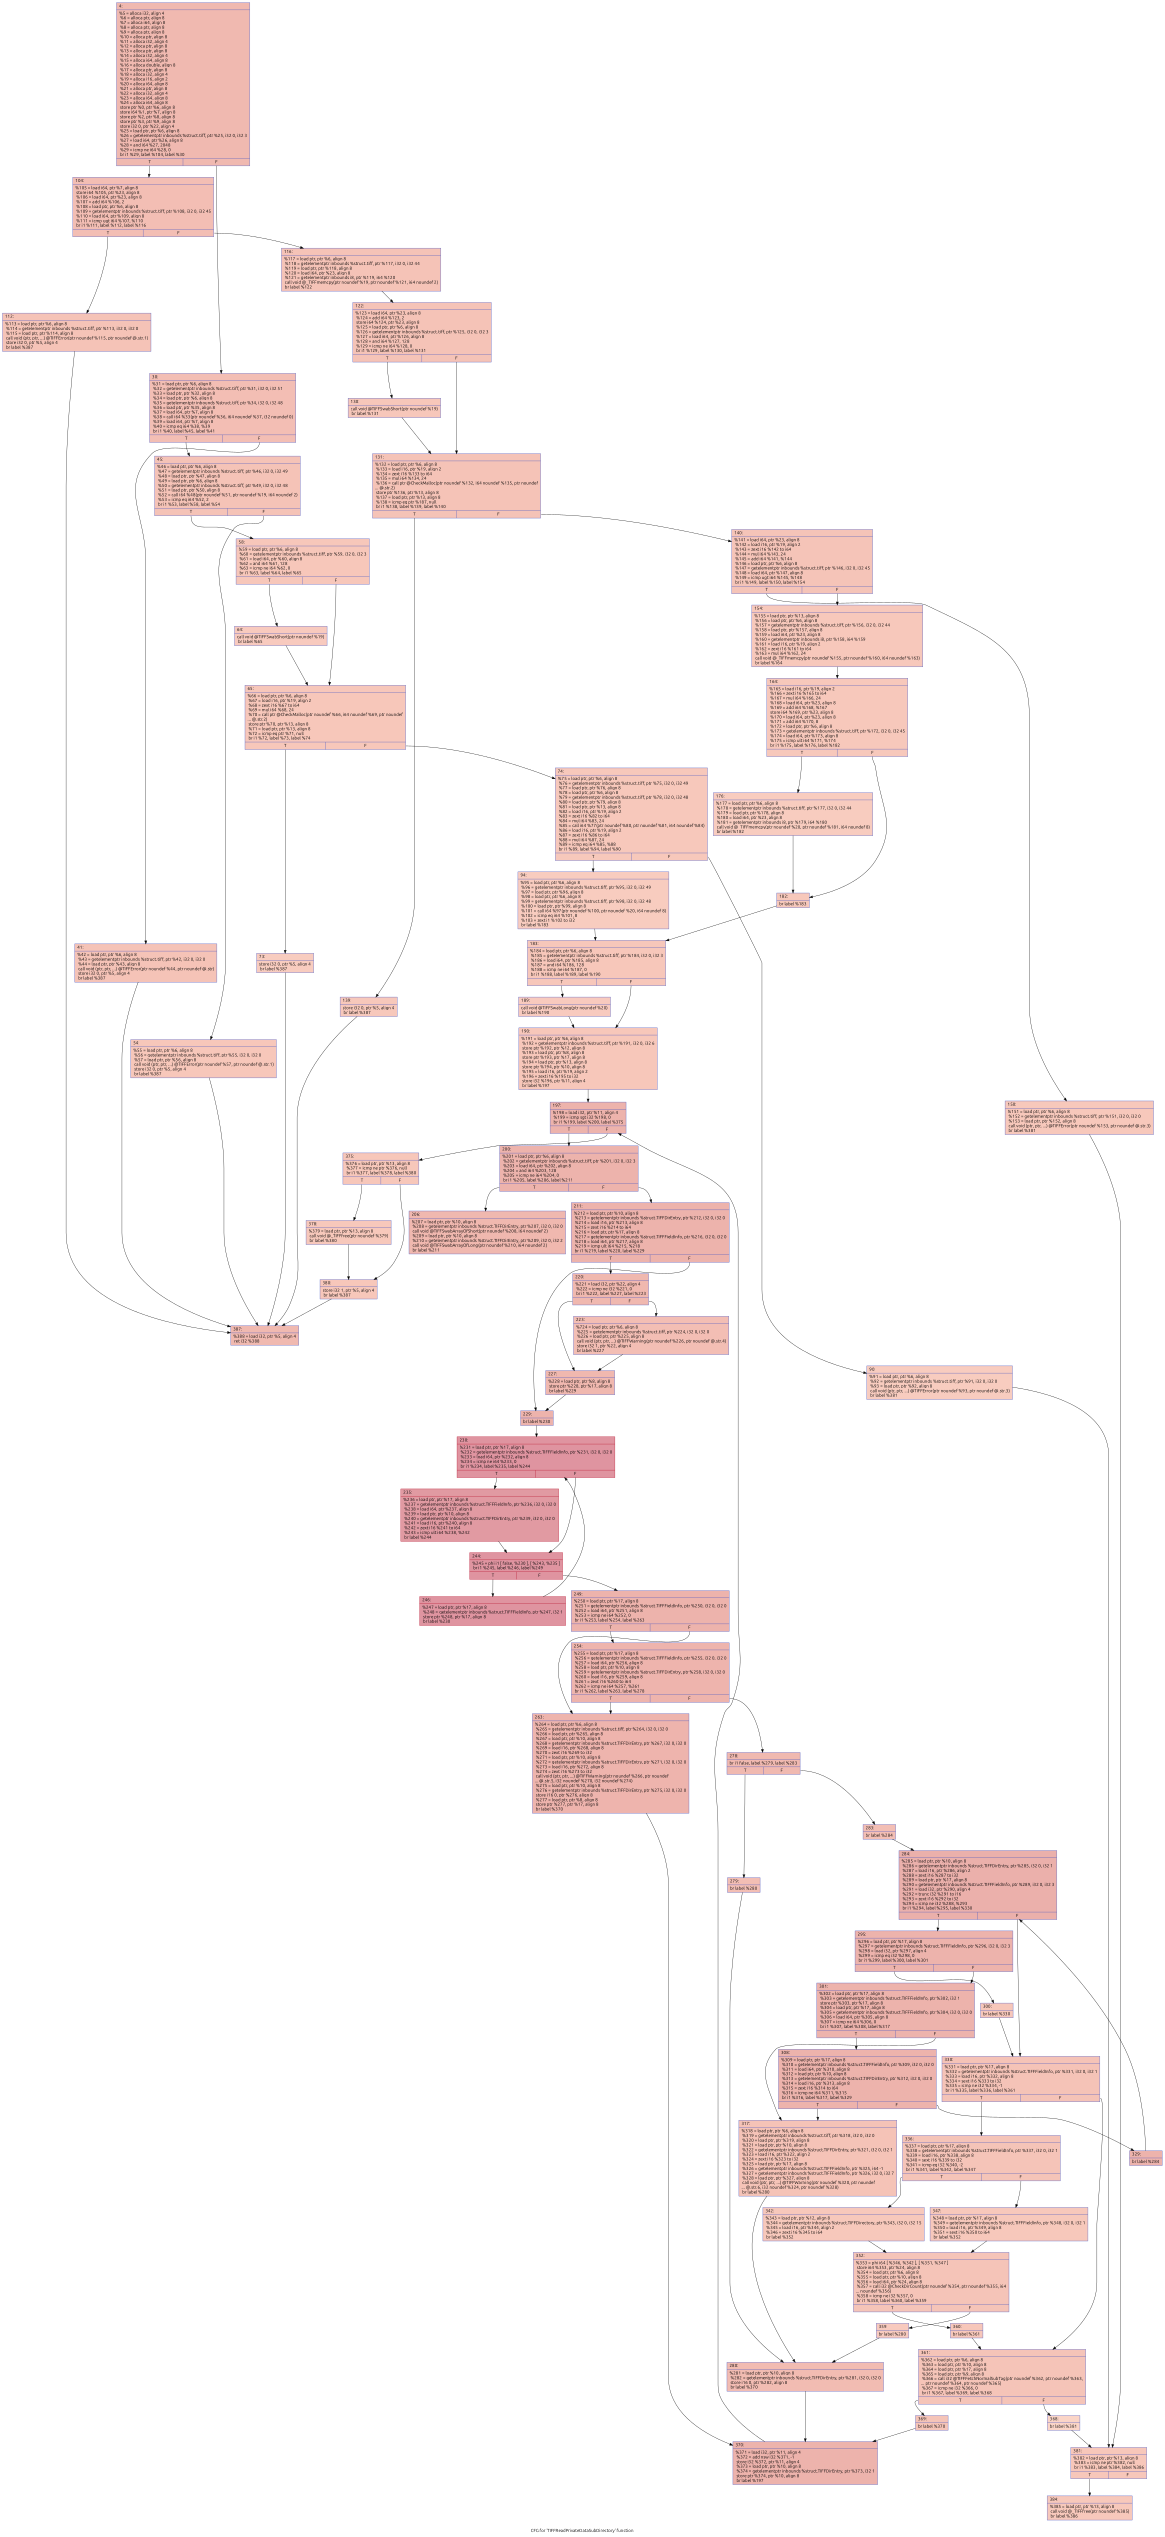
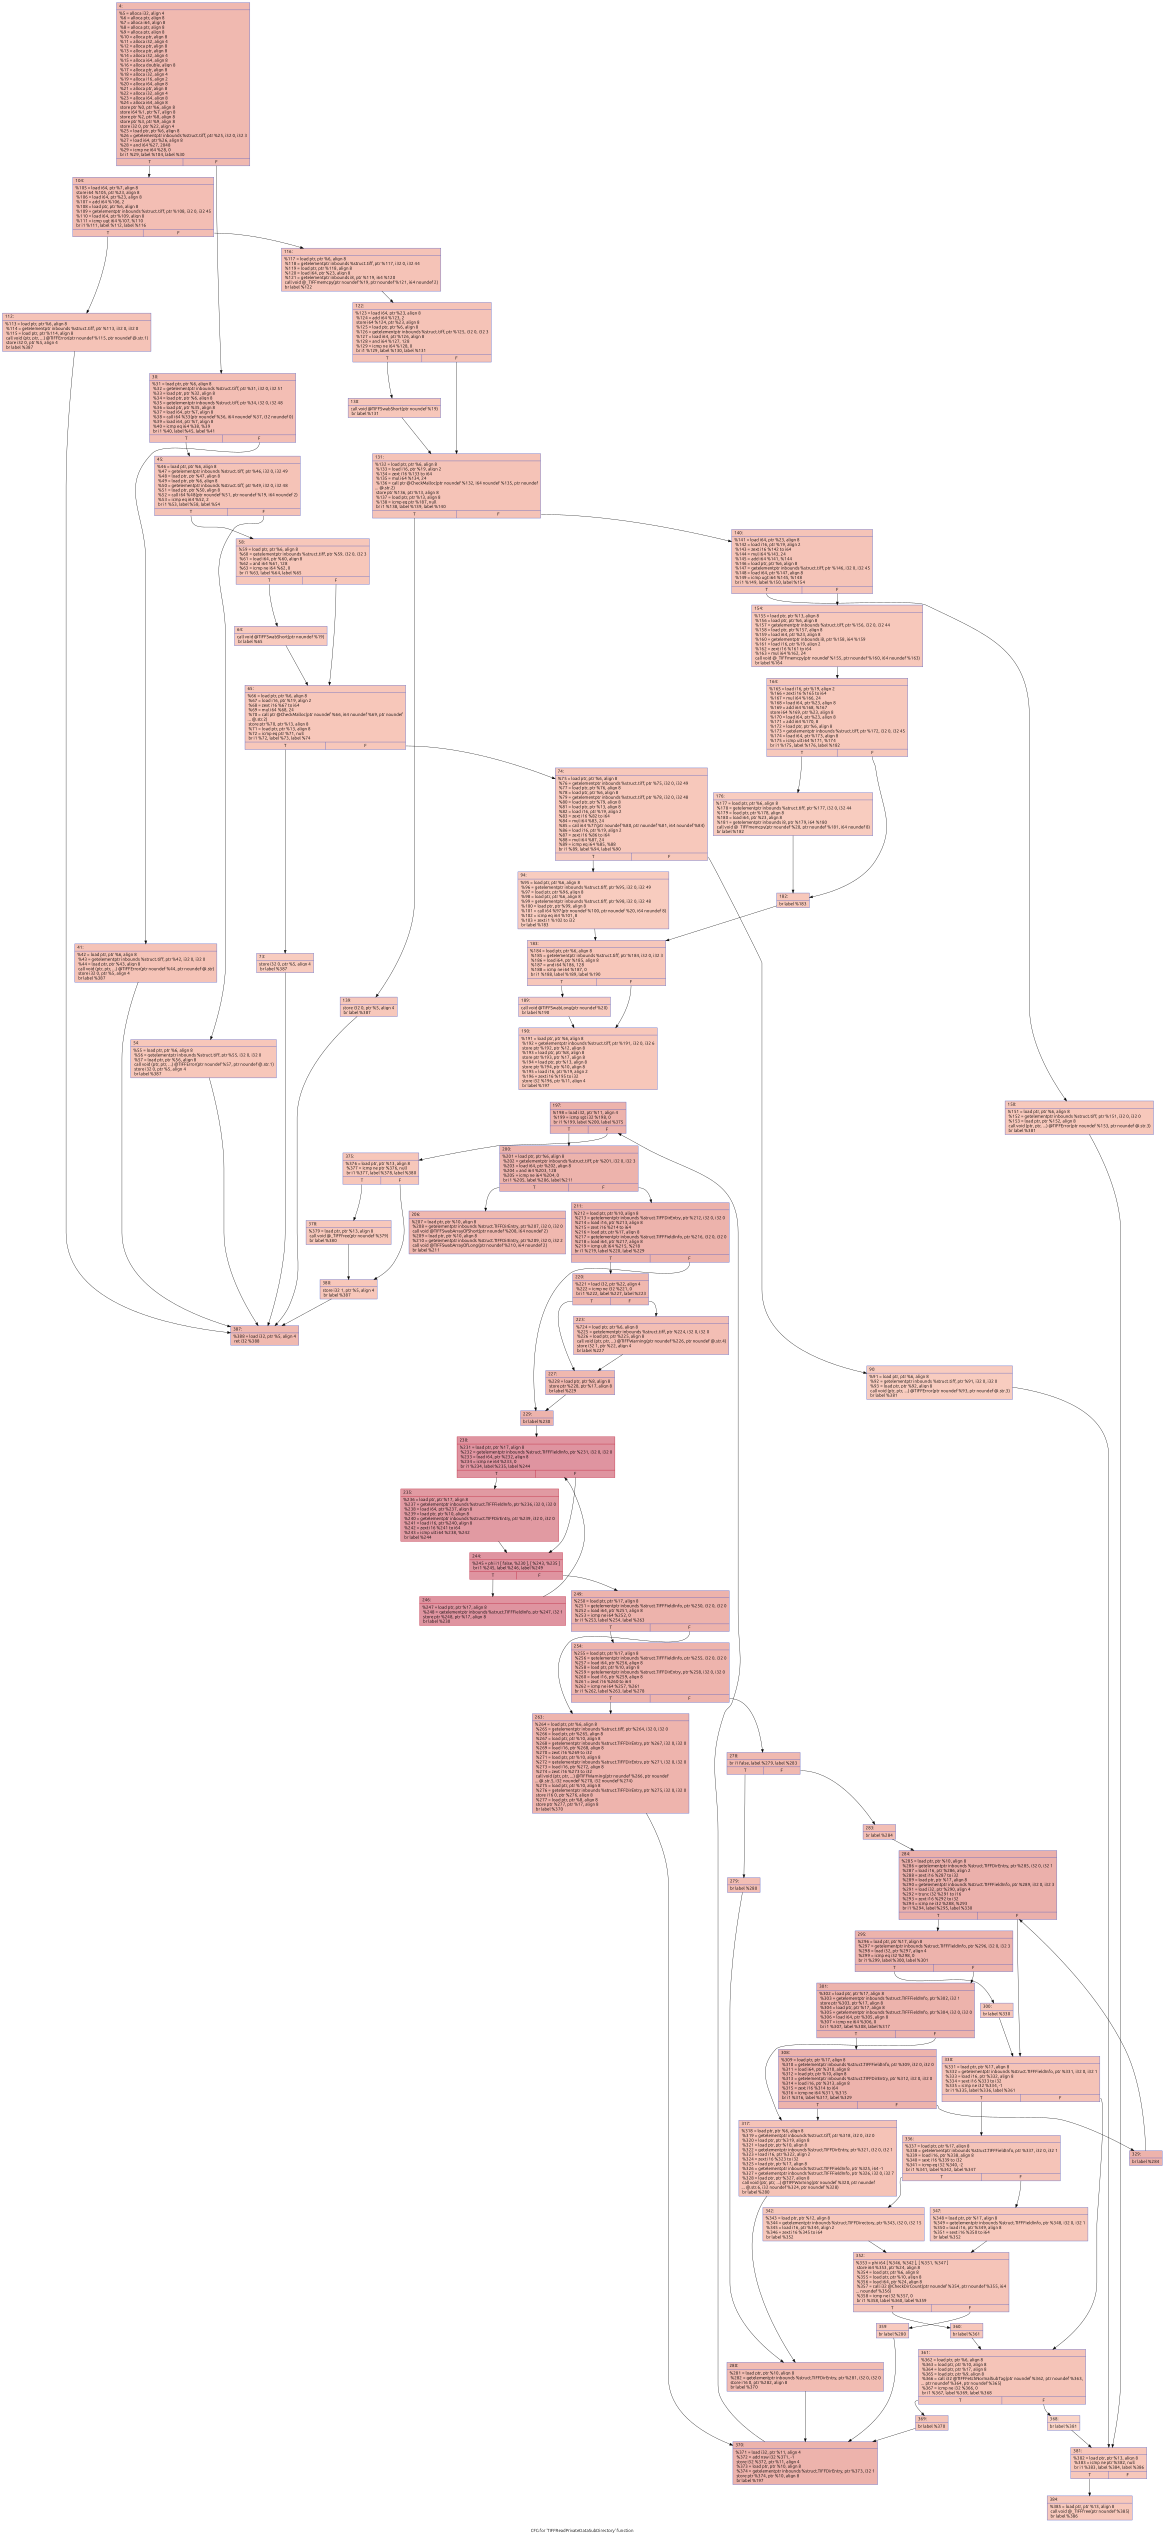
edge "190:" -> "197:": removed
edge "359:" -> "280:": now "359:" -> "370:"
